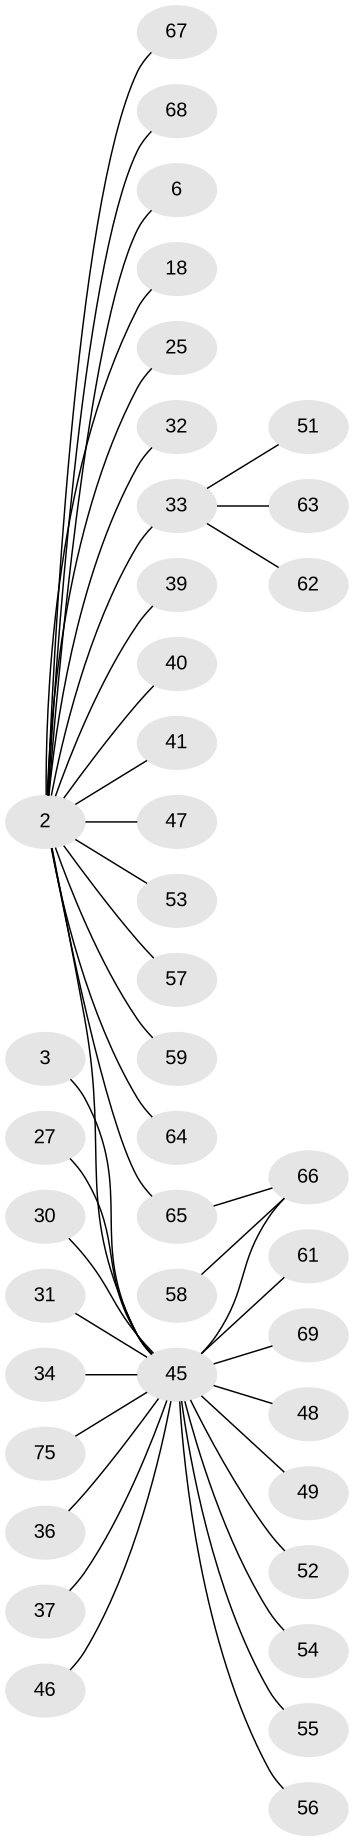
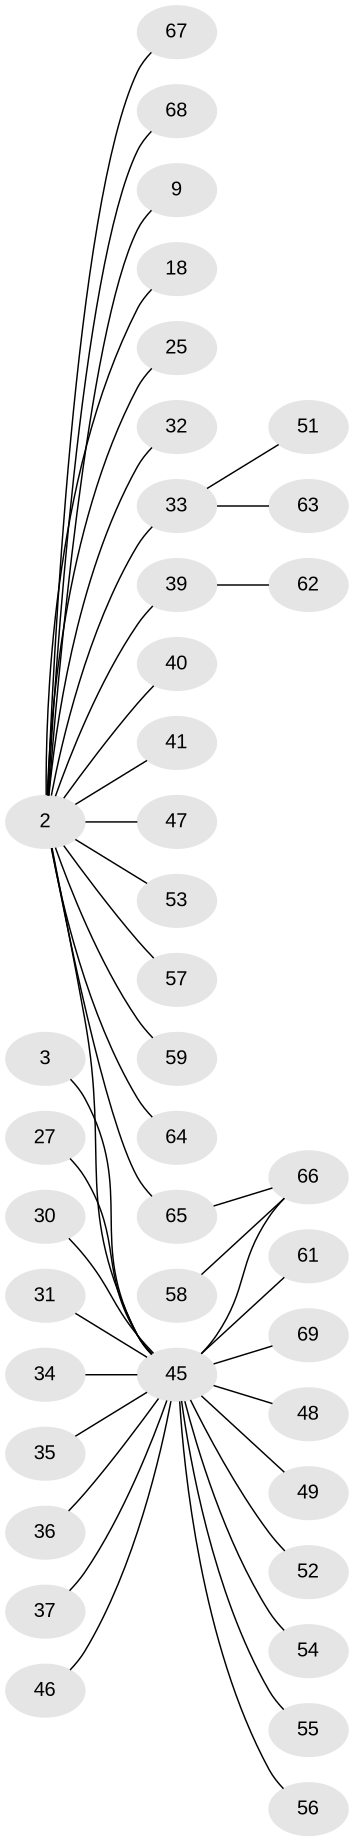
node "6": label "6" -> "9"
edge "33" -- "62": now "39" -- "62"
node "75": label "75" -> "35"
